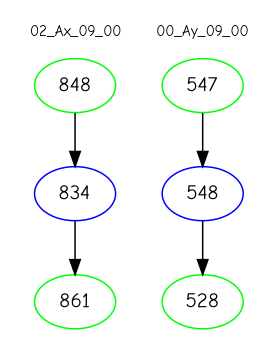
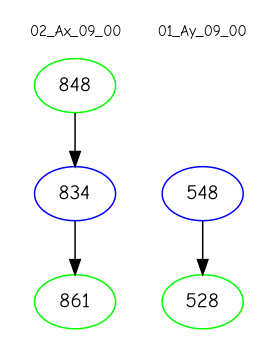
cluster "00_Ay_09_00": label "00_Ay_09_00" -> "01_Ay_09_00"
node "547": removed
